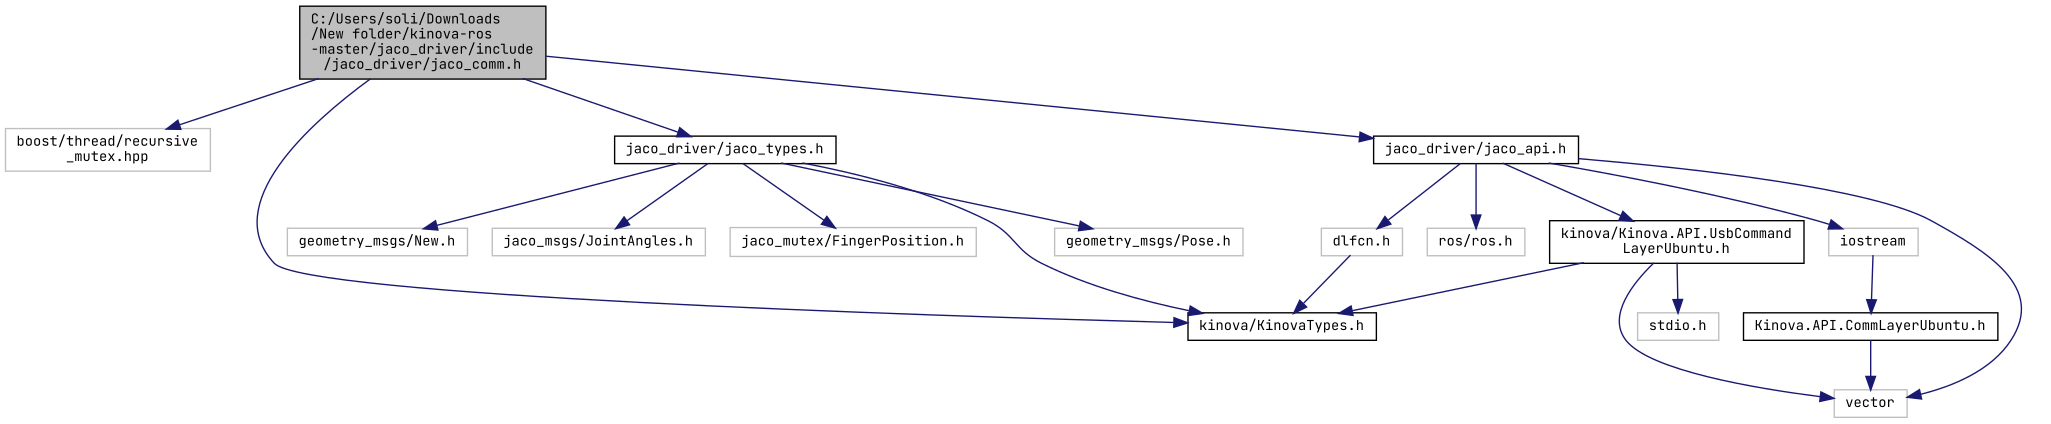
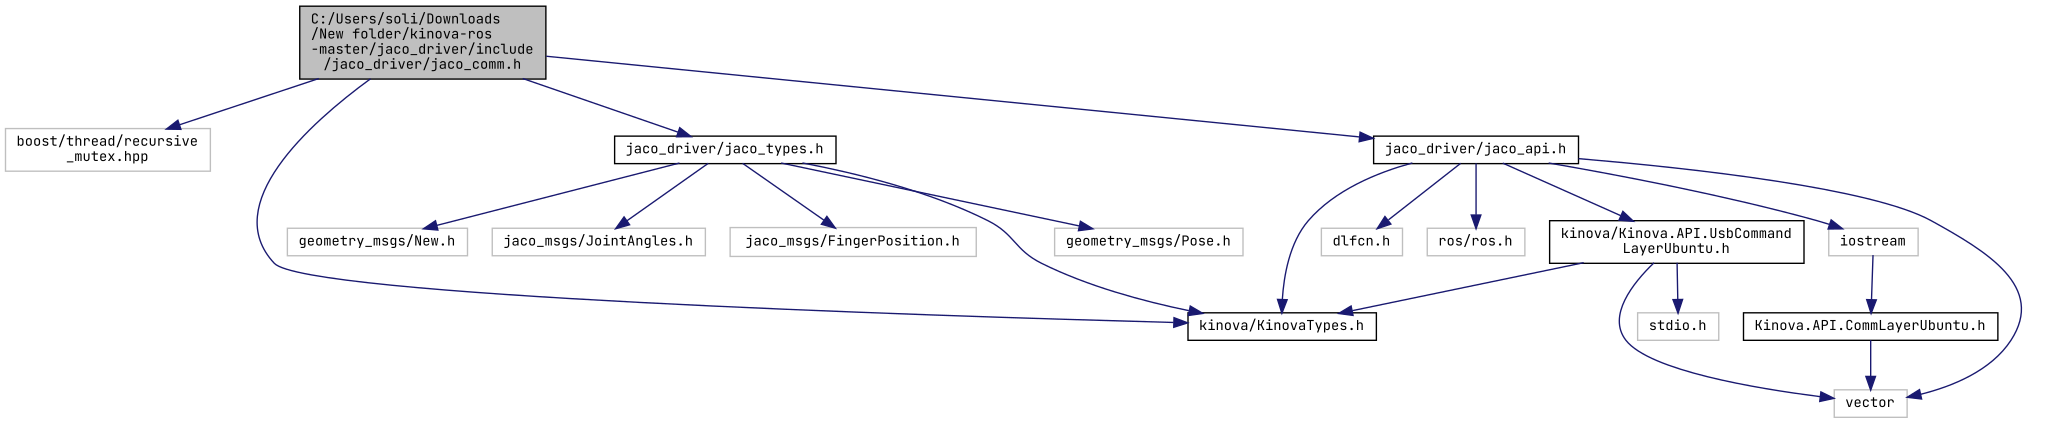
node "jaco_mutex/FingerPosition.h": label "jaco_mutex/FingerPosition.h" -> "jaco_msgs/FingerPosition.h"
edge "dlfcn.h" -> "kinova/KinovaTypes.h": now "jaco_driver/jaco_api.h" -> "kinova/KinovaTypes.h"
